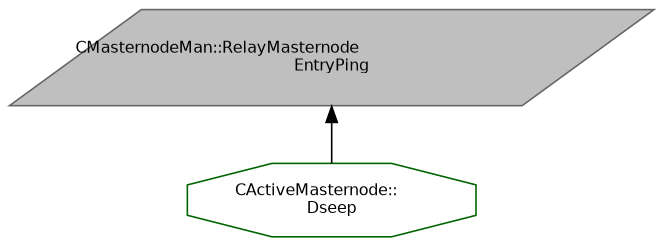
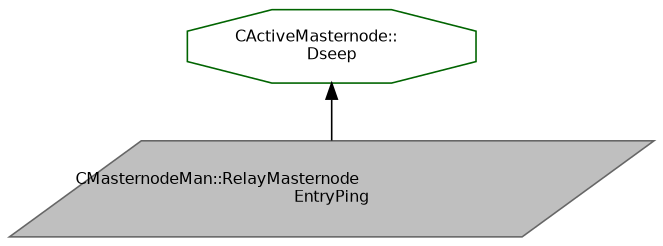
edge "CActiveMasternode:: Dseep" -> "CMasternodeMan::RelayMasternode EntryPing": reversed
